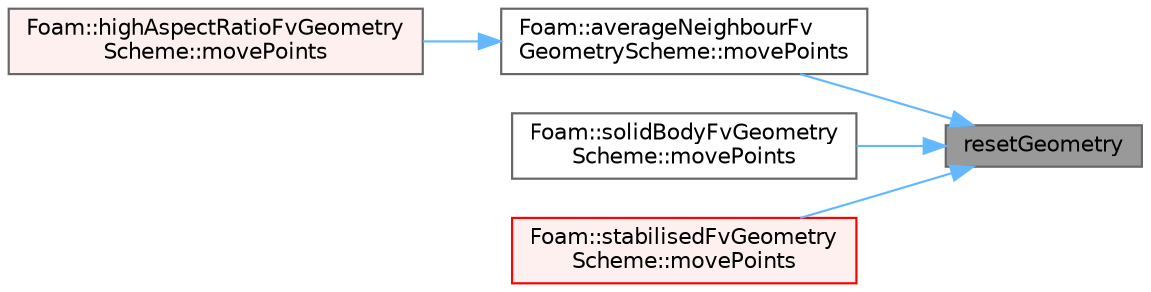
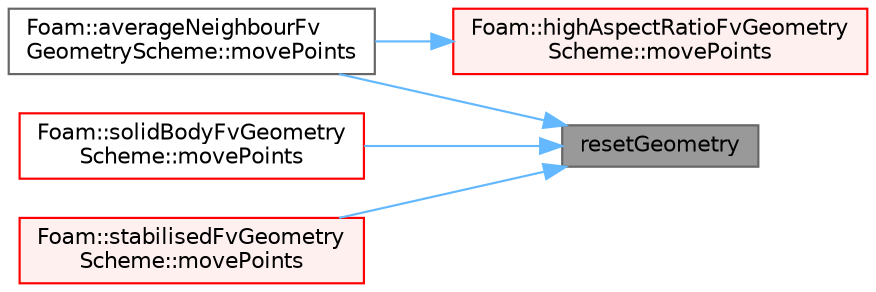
node "Foam::highAspectRatioFvGeometry Scheme::movePoints": color grey40 -> red
edge "Foam::highAspectRatioFvGeometry Scheme::movePoints" -> "Foam::averageNeighbourFv GeometryScheme::movePoints": reversed
node "Foam::solidBodyFvGeometry Scheme::movePoints": color grey40 -> red
